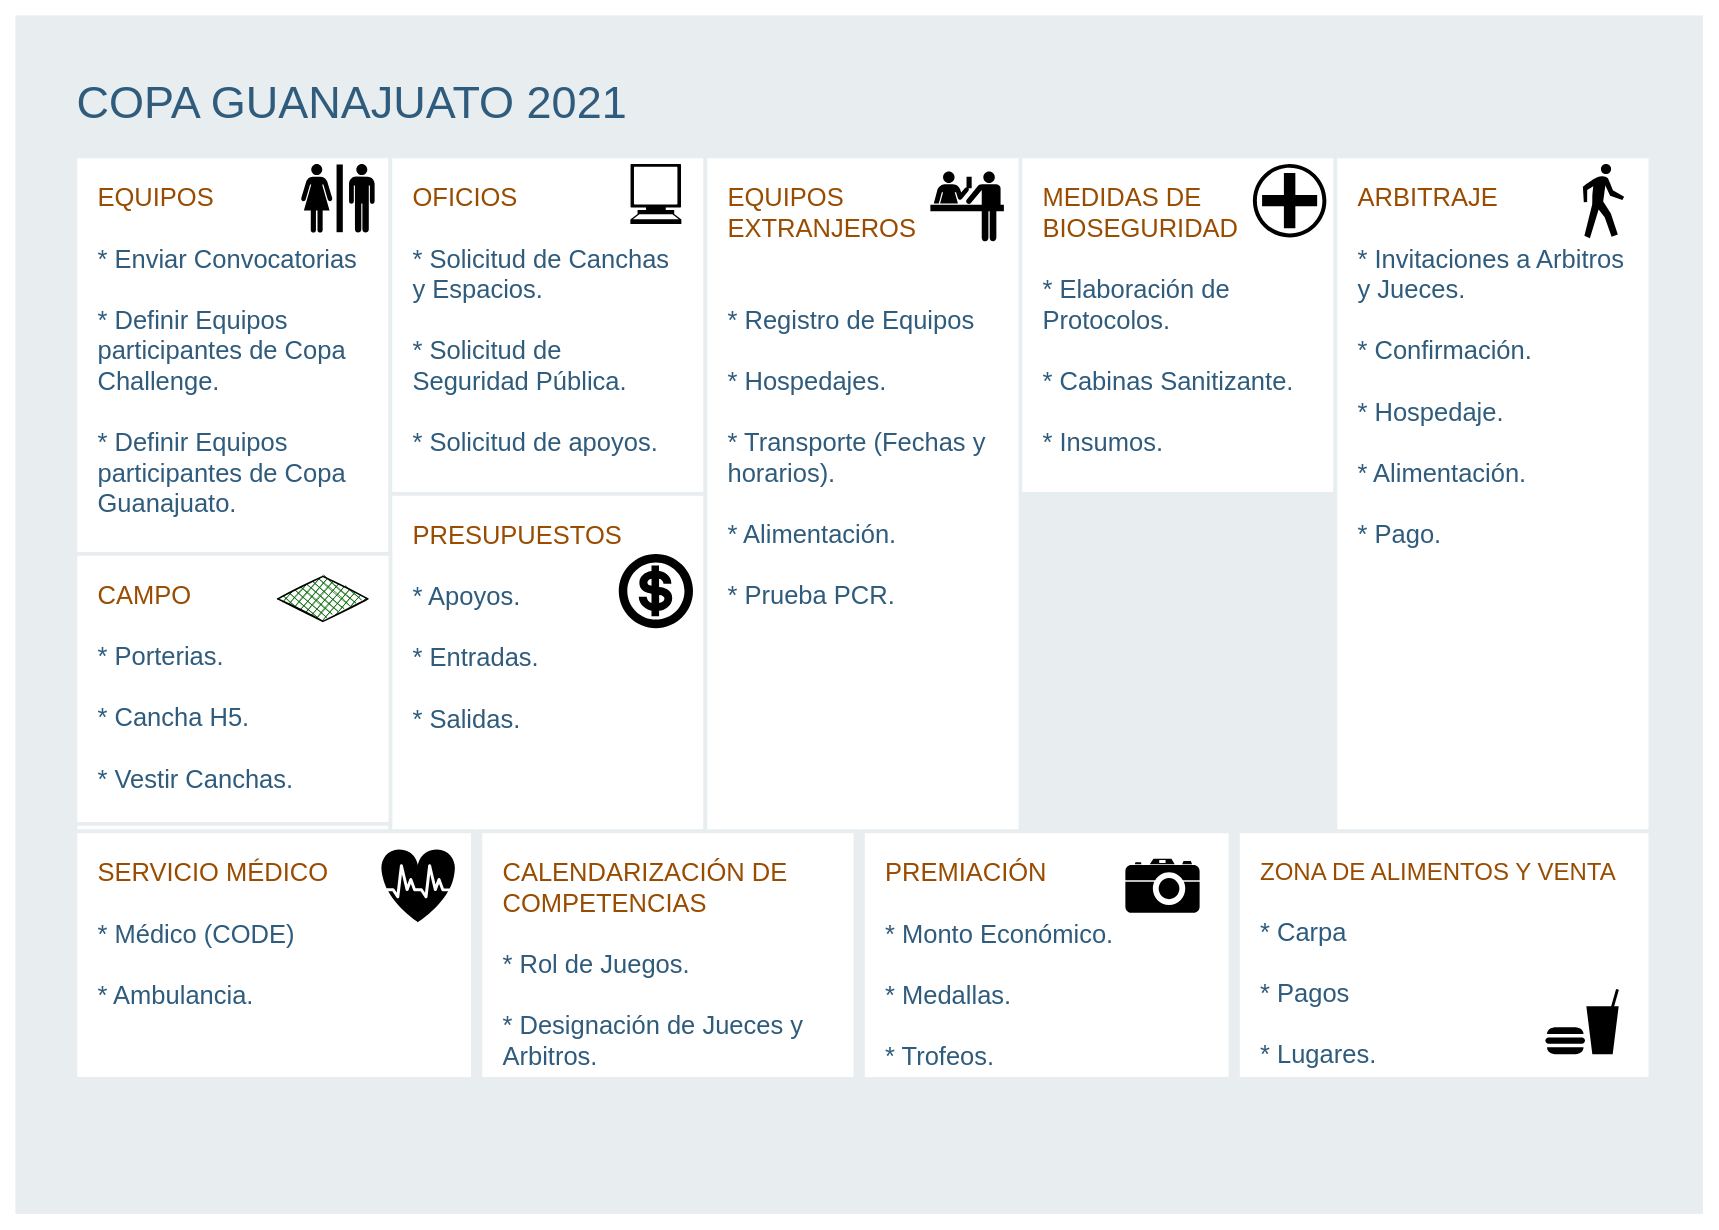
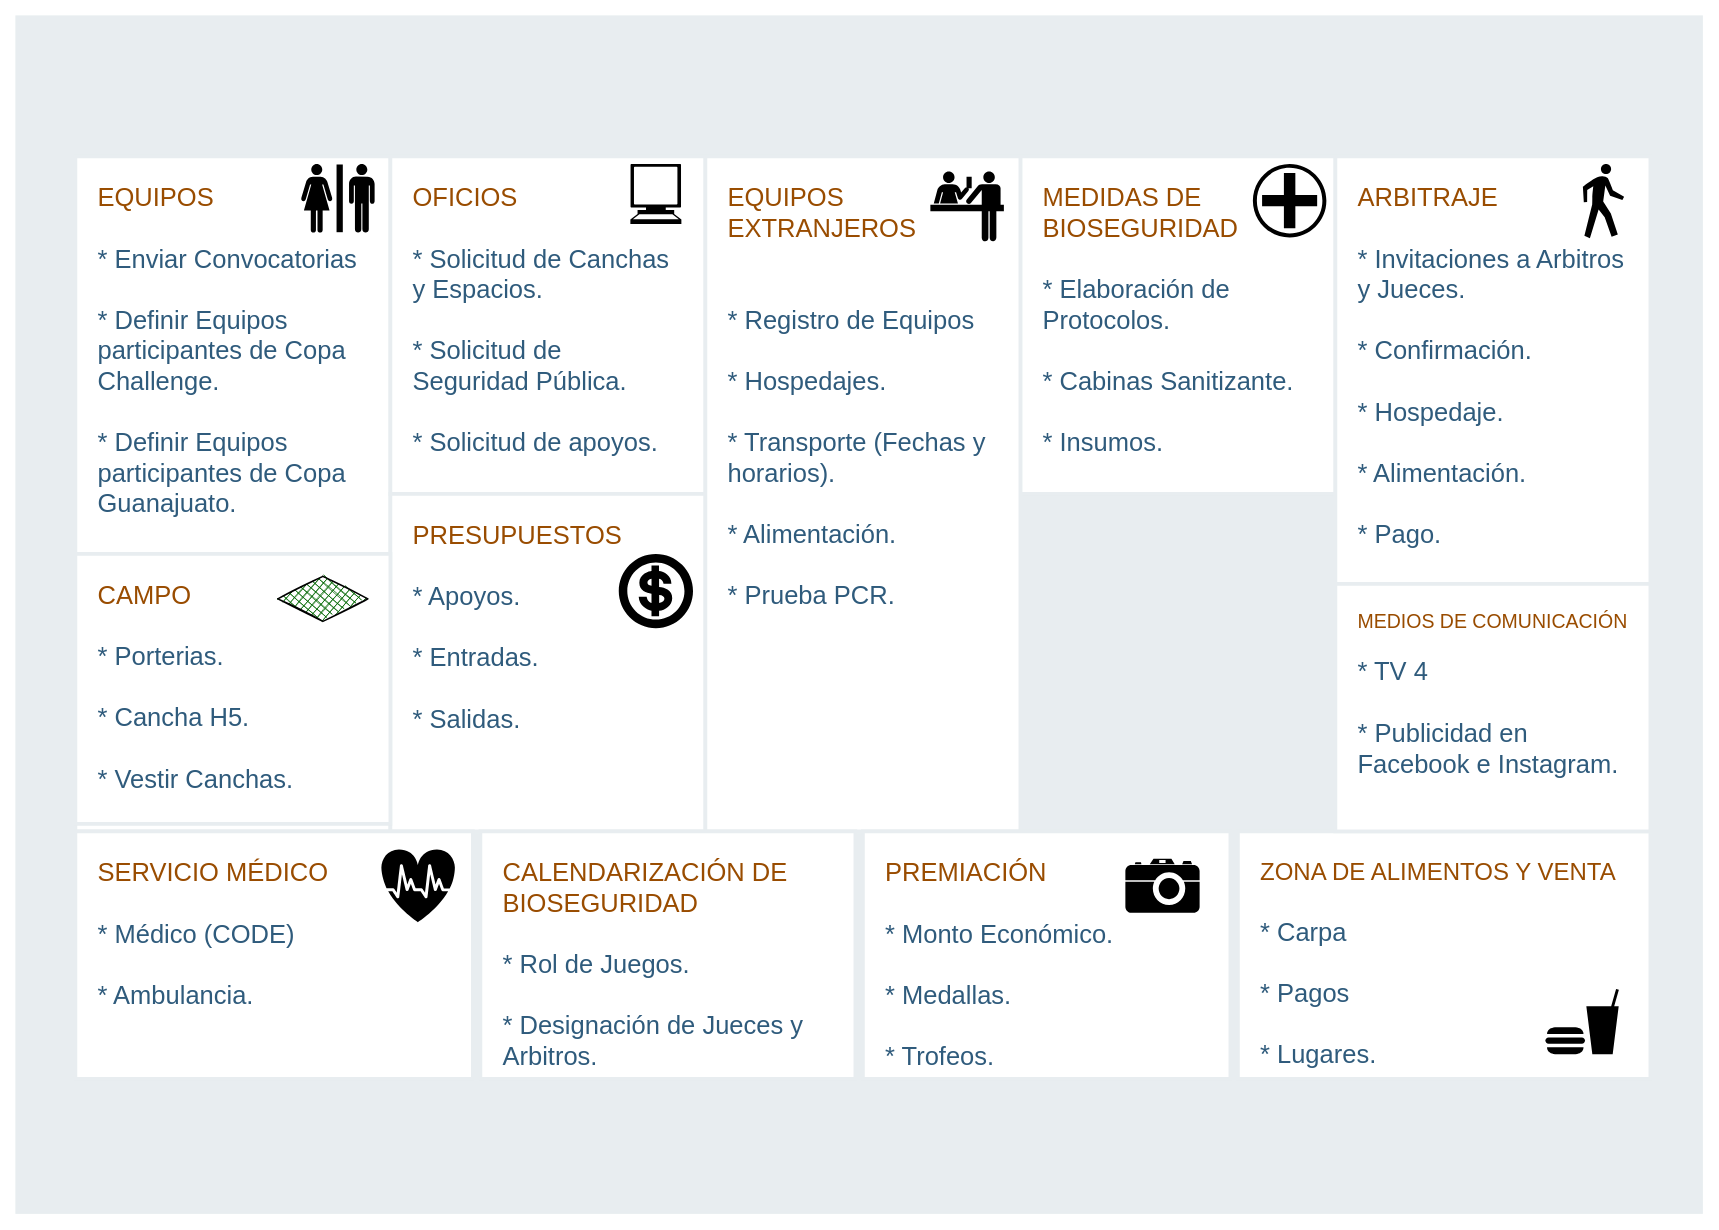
node "COPA GUANAJUATO 2021": removed
node "MEDIOS DE COMUNICACIÓN * TV 4 * Publicidad en Facebook e Instagram.": added
node "CALENDARIZACIÓN DE COMPETENCIAS * Rol de Juegos. * Designación de Jueces y Arbitros.": label "CALENDARIZACIÓN DE COMPETENCIAS * Rol de Juegos. * Designación de Jueces y Arbitros." -> "CALENDARIZACIÓN DE BIOSEGURIDAD * Rol de Juegos. * Designación de Jueces y Arbitros."
